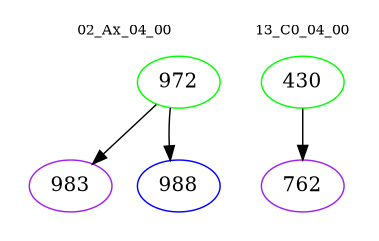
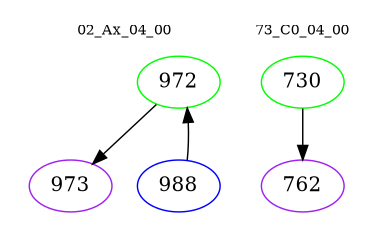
cluster "13_C0_04_00": label "13_C0_04_00" -> "73_C0_04_00"
node "430": label "430" -> "730"
edge "972" -> "988": reversed
node "983": label "983" -> "973"
